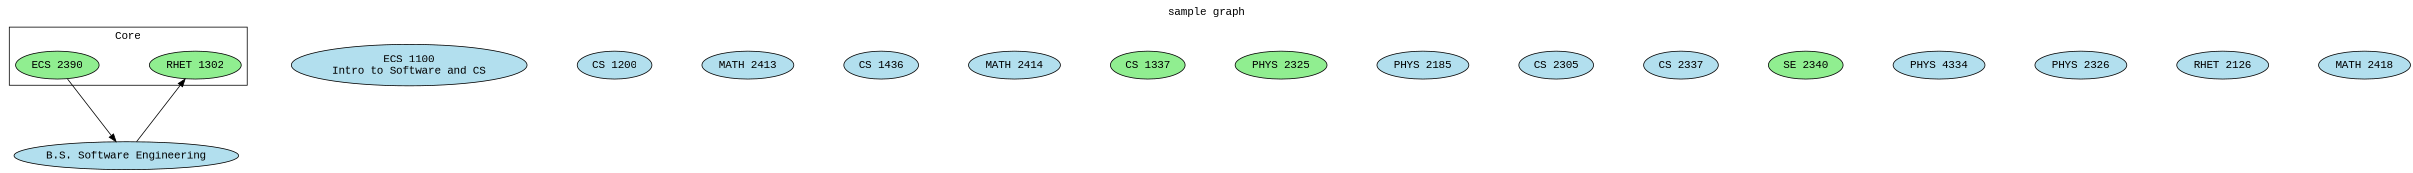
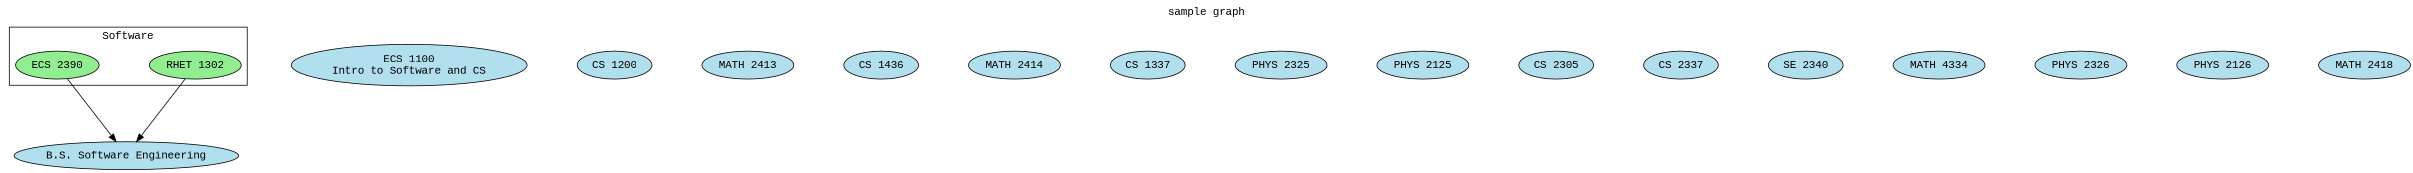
cluster "Core": label "Core" -> "Software"
node "CS 1337": fillcolor lightgreen -> lightblue2
node "PHYS 2325": fillcolor lightgreen -> lightblue2
node "PHYS 2185": label "PHYS 2185" -> "PHYS 2125"
node "SE 2340": fillcolor lightgreen -> lightblue2
node "PHYS 4334": label "PHYS 4334" -> "MATH 4334"
node "RHET 2126": label "RHET 2126" -> "PHYS 2126"
edge "B.S. Software Engineering" -> "RHET 1302": reversed
